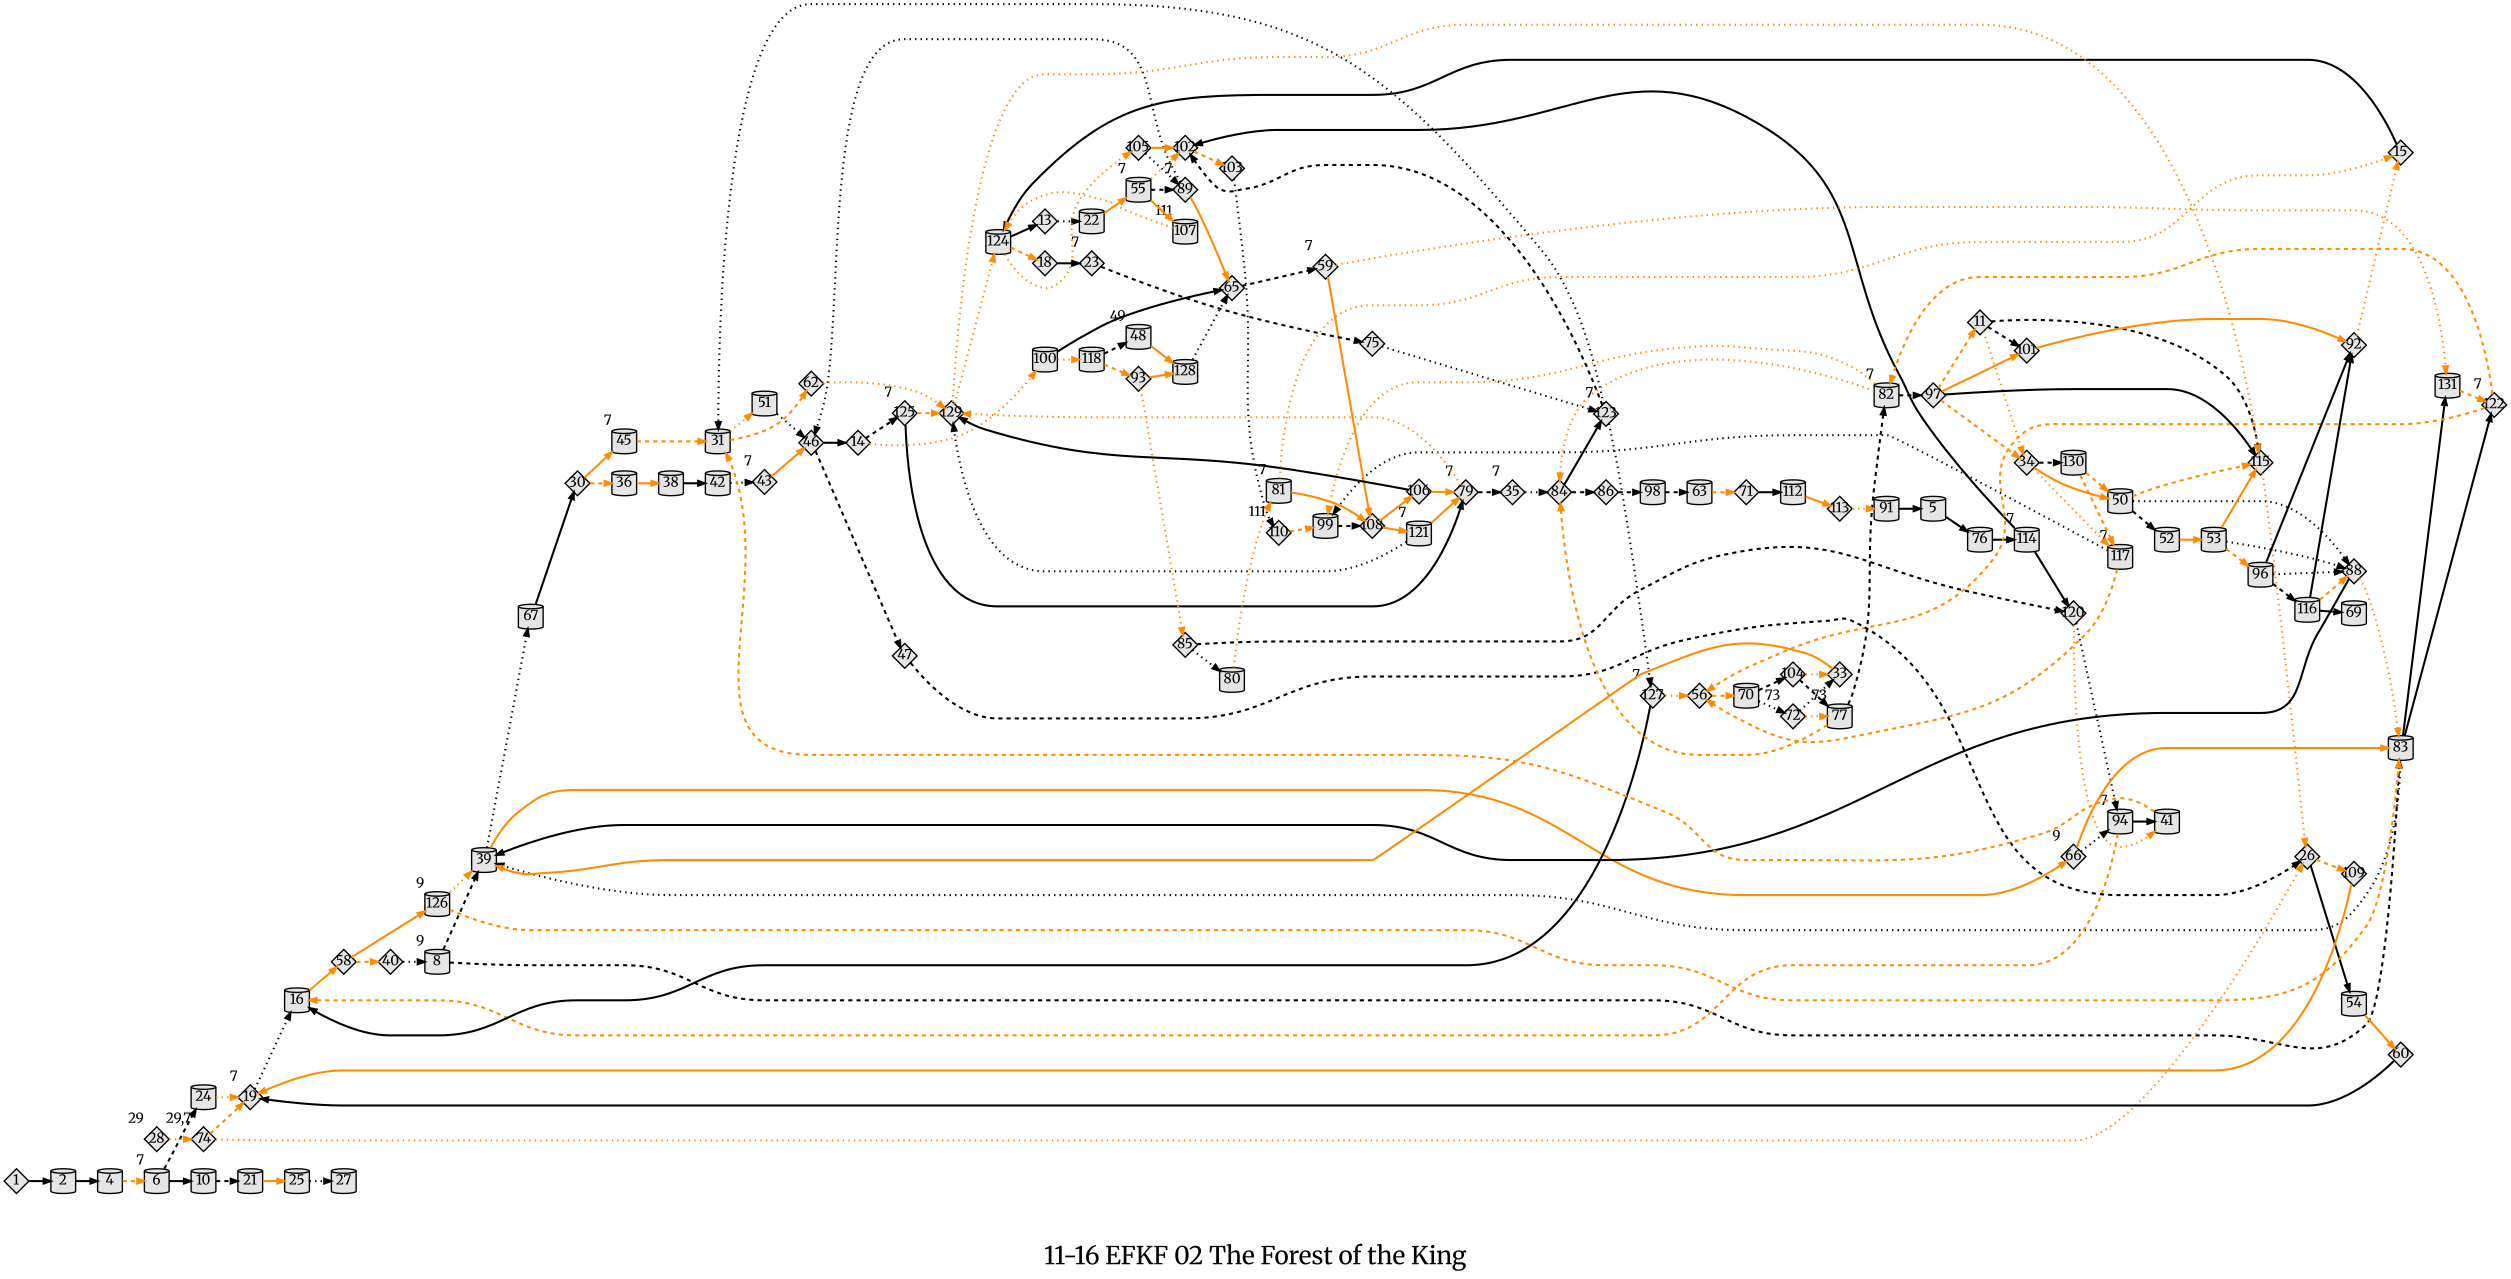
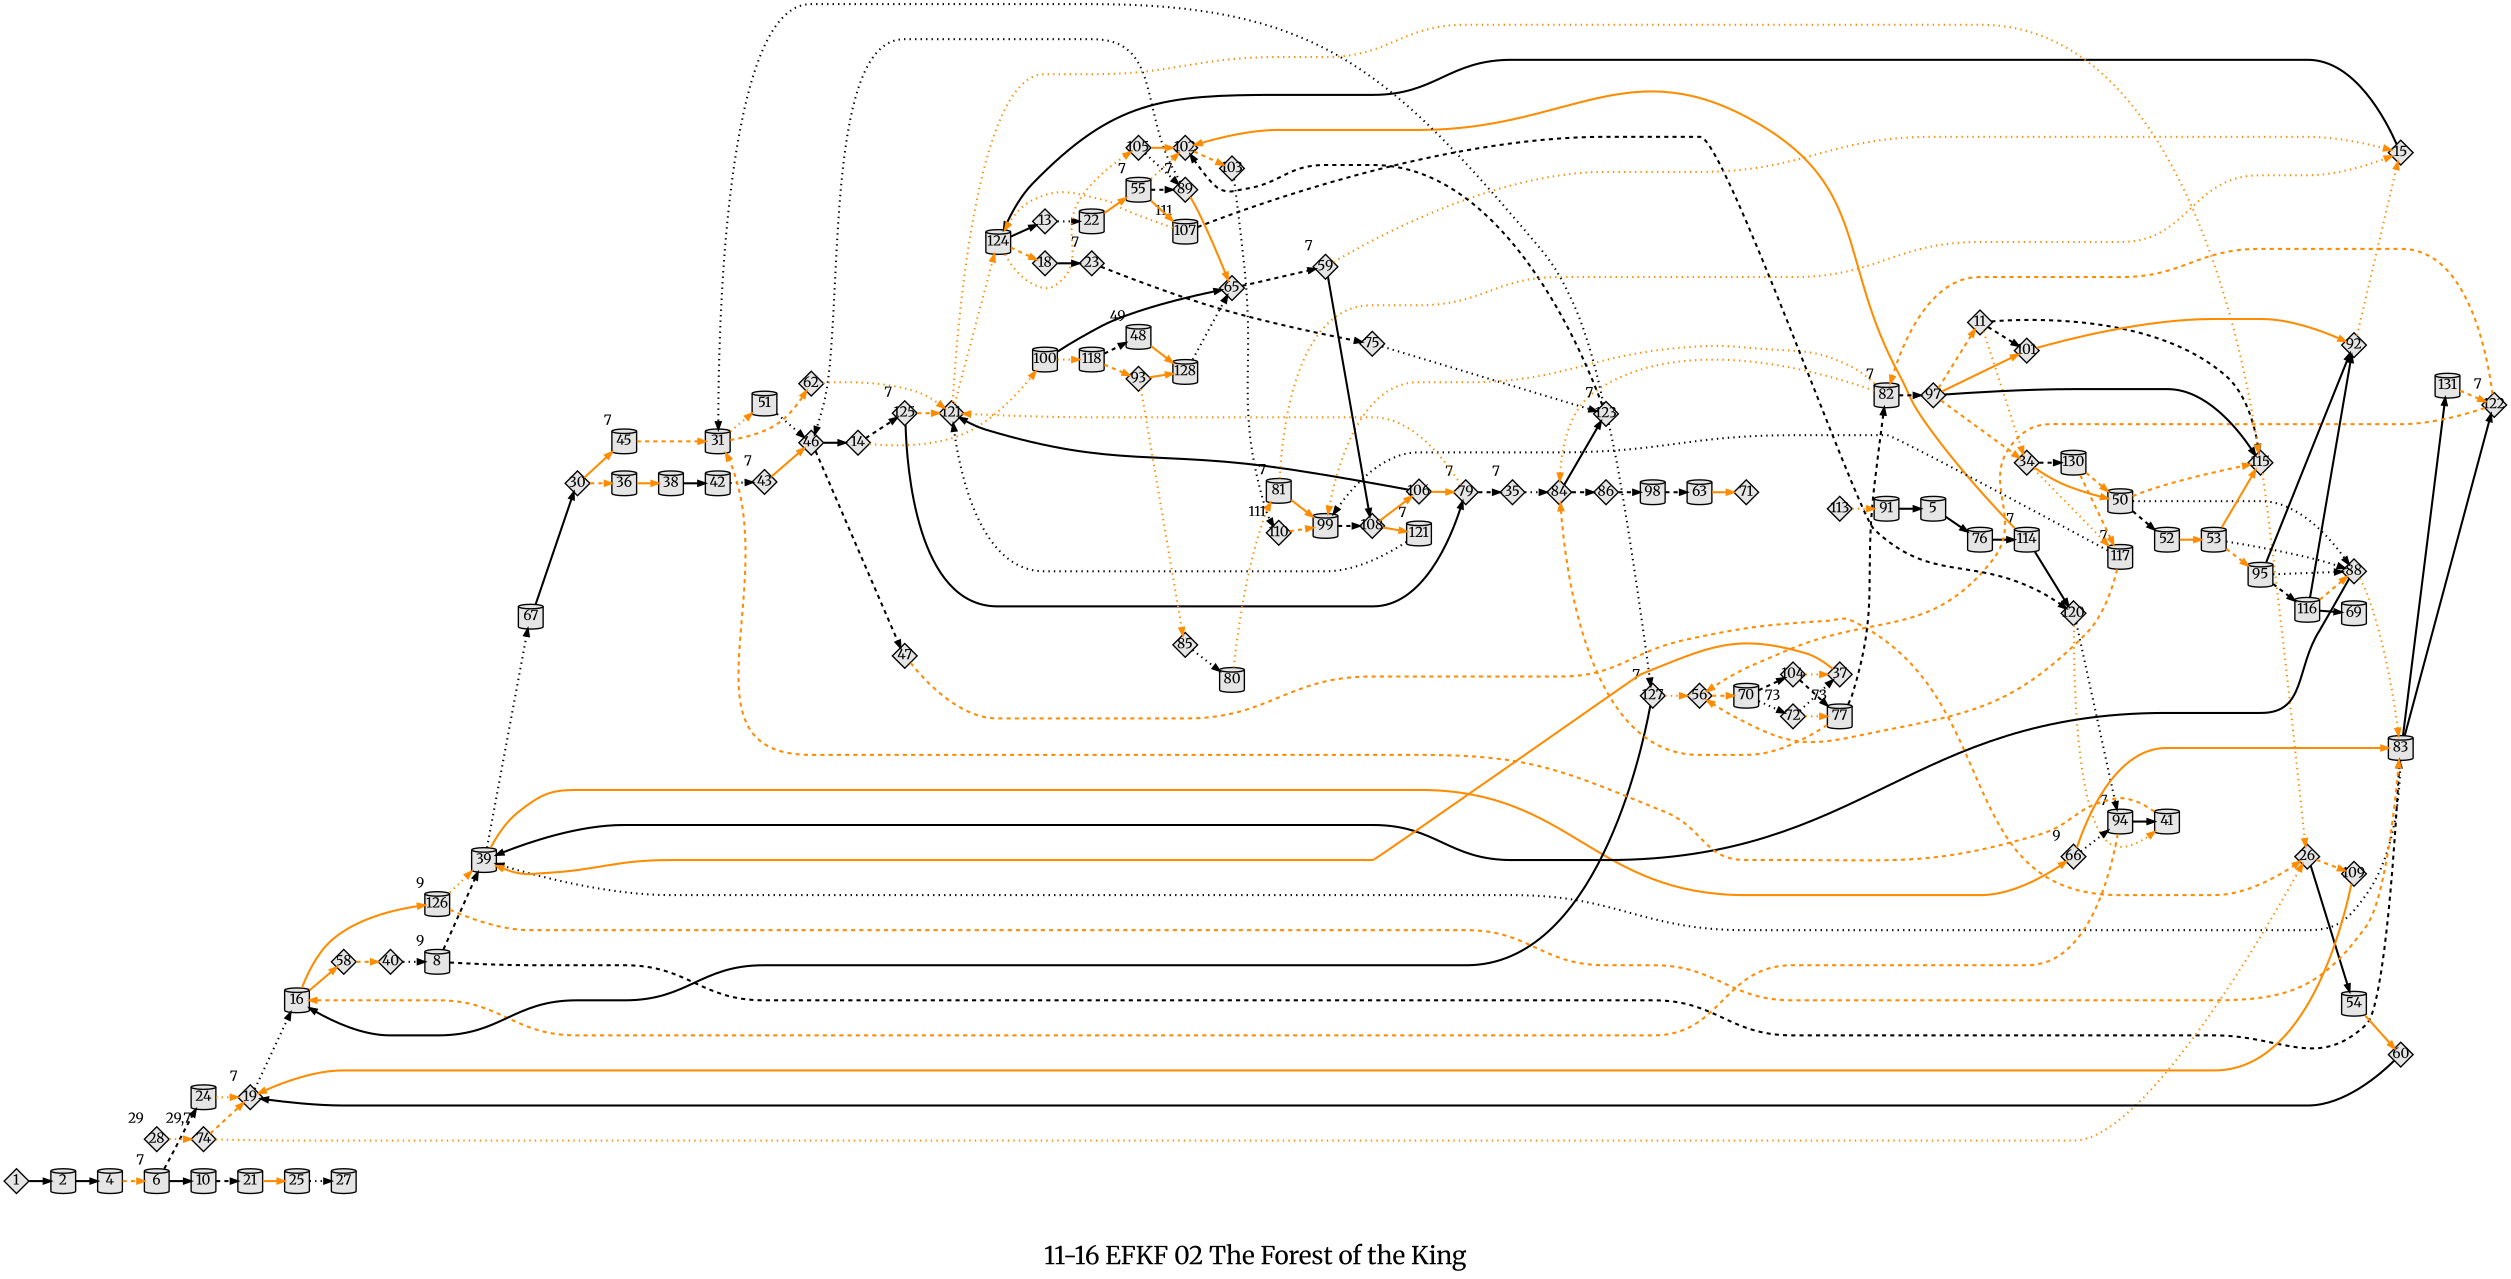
edge "114 7" -> "102": color black -> darkorange
edge "59 7" -> "131": now "59 7" -> "15"
edge "59 7" -> "108": color darkorange -> black
node "129": label "129" -> "121"
edge "63" -> "71": style dashed -> bold
node "112": removed
edge "81 7" -> "108": now "81 7" -> "99"
edge "121 7" -> "79 7": removed
node "96": label "96" -> "95"
edge "85" -> "120": now "107 111" -> "120"
edge "47" -> "26": color black -> darkorange
node "33": label "33" -> "37"
edge "58" -> "126 9": now "16" -> "126 9"
